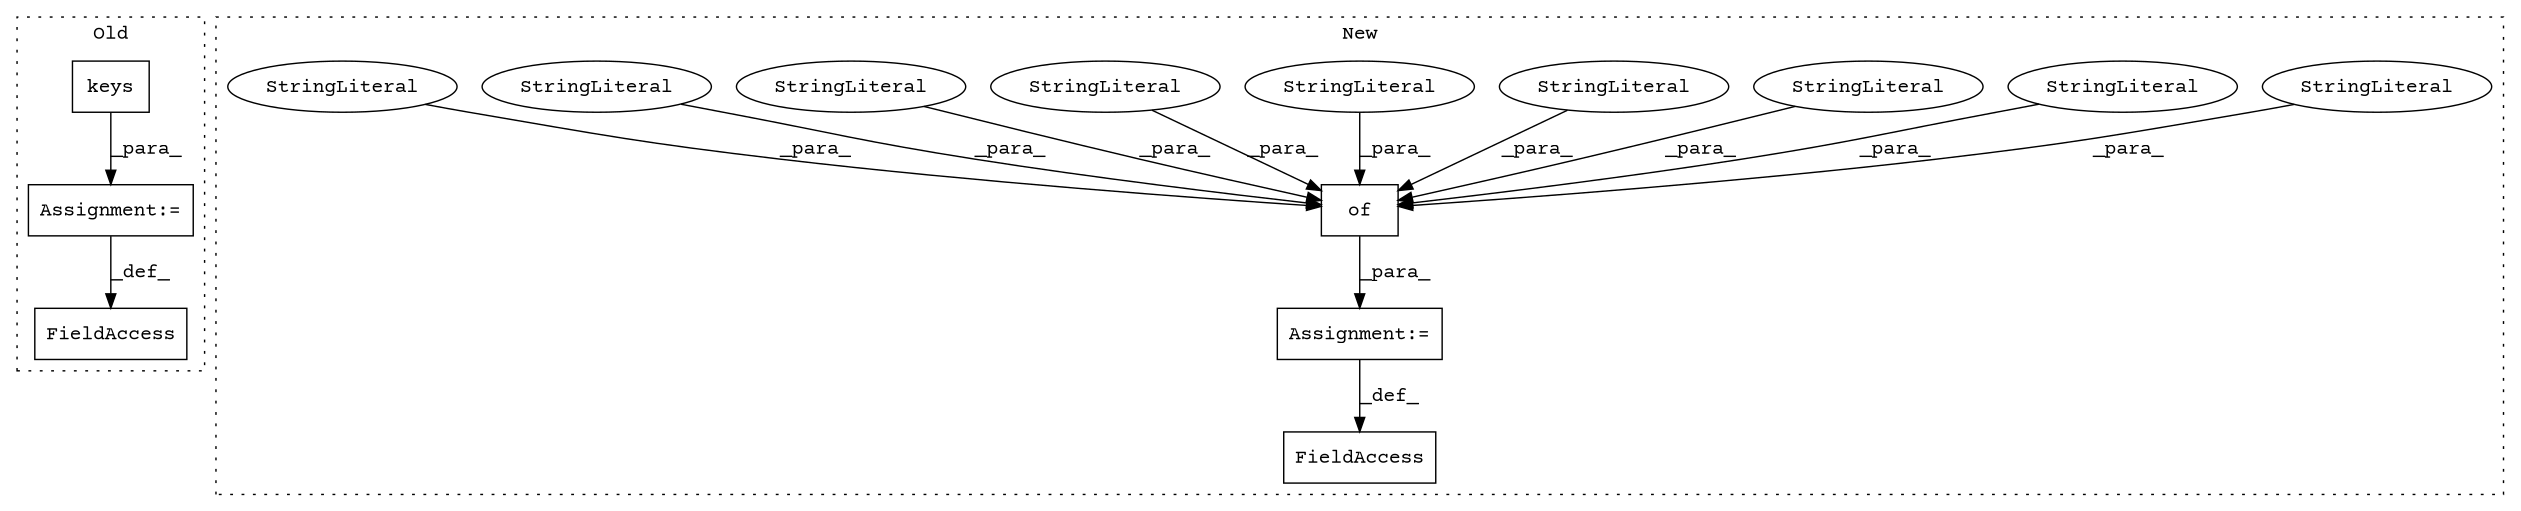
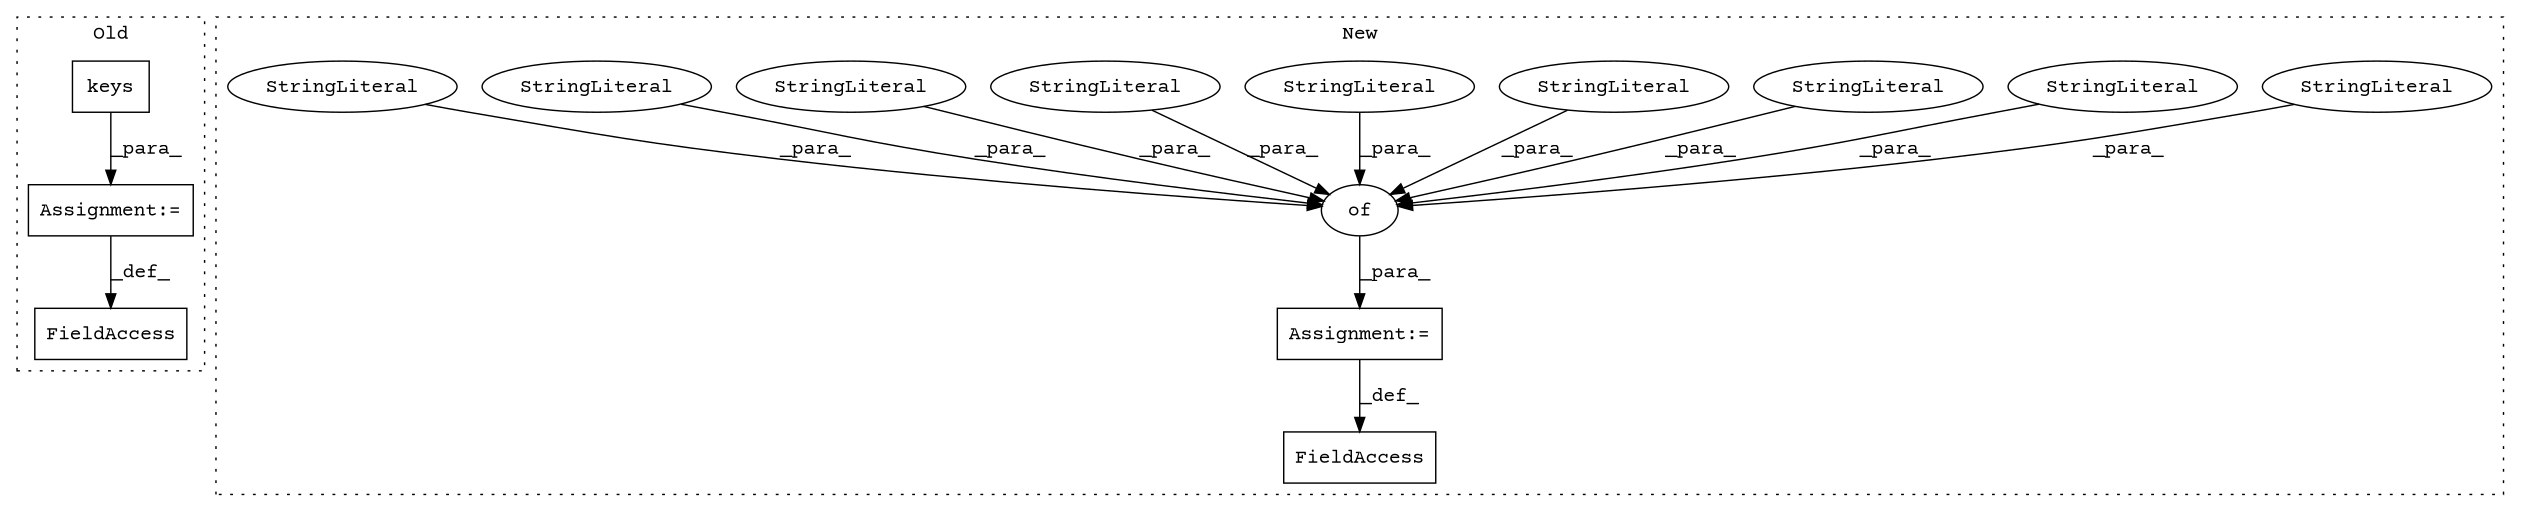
node "of": shape box -> ellipse
